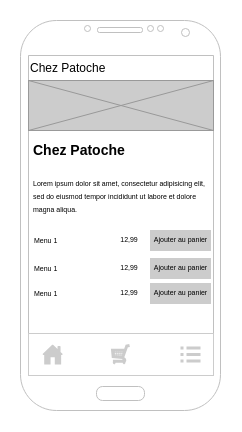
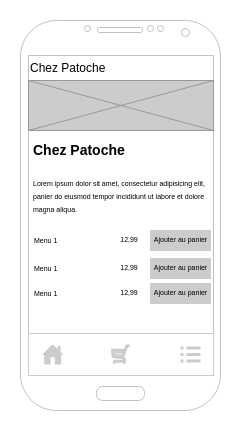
node "Chez PatocheLorem ipsum dolor sit amet, consectetur adipisicing elit, sed do eiusmod tempor incididunt ut labore et dolore magna aliqua.": label "Chez PatocheLorem ipsum dolor sit amet, consectetur adipisicing elit, sed do eiusmod tempor incididunt ut labore et dolore magna aliqua." -> "Chez PatocheLorem ipsum dolor sit amet, consectetur adipisicing elit, panier do eiusmod tempor incididunt ut labore et dolore magna aliqua."
